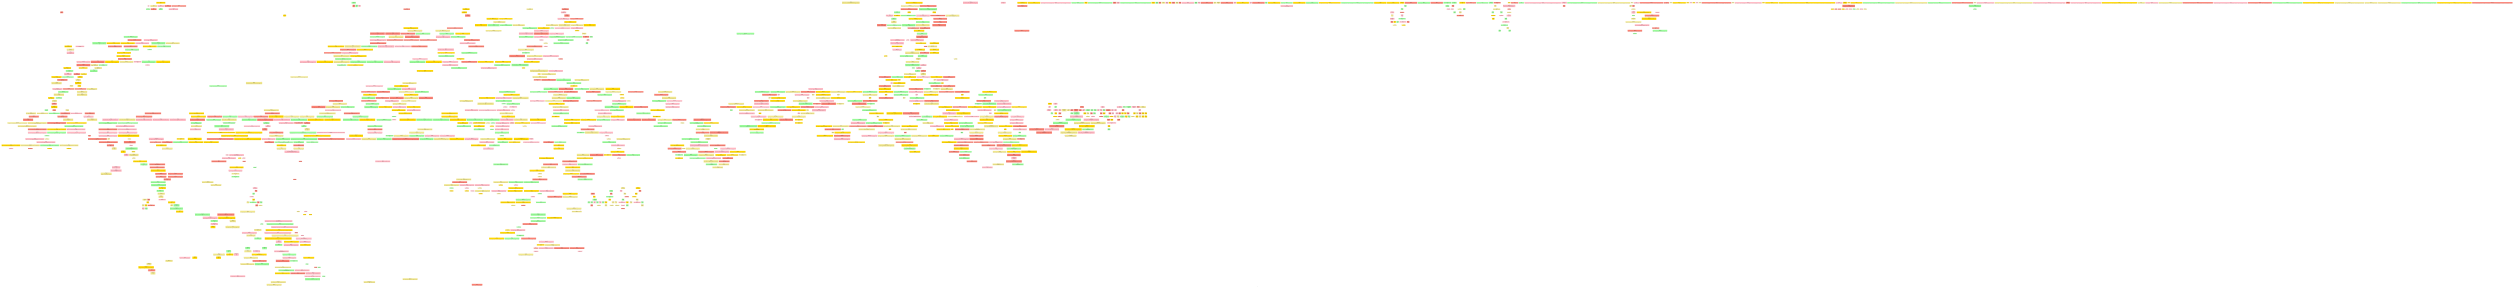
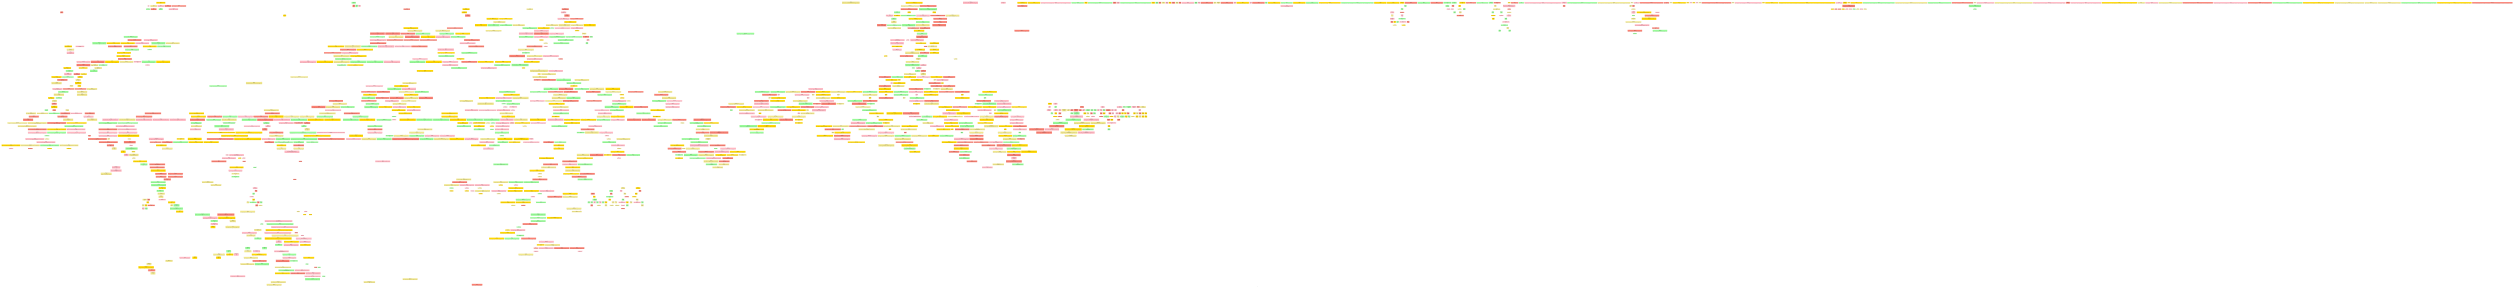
node "NodeID: 466": added
node "NodeID: 529": added
node "NodeID: 1524": fillcolor lightpink -> gold
node "NodeID: 357": fillcolor palegreen -> salmon
node "NodeID: 795": fillcolor palegreen -> salmon
node "NodeID: 358": fillcolor khaki -> gold
node "NodeID: 711": added
